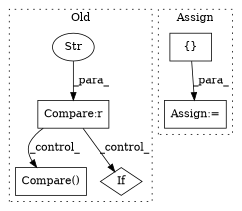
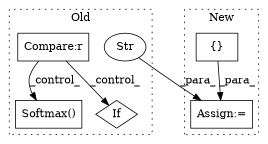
cluster "Assign": label "Assign" -> "New"
edge "Str" -> "Compare:r": now "Str" -> "Assign:="
node "Compare()": label "Compare()" -> "Softmax()"
